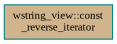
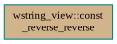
node "wstring_view::const _reverse_iterator": label "wstring_view::const _reverse_iterator" -> "wstring_view::const _reverse_reverse"
